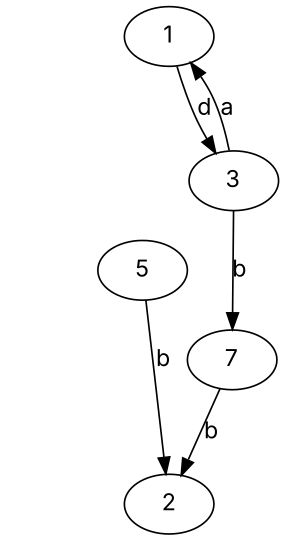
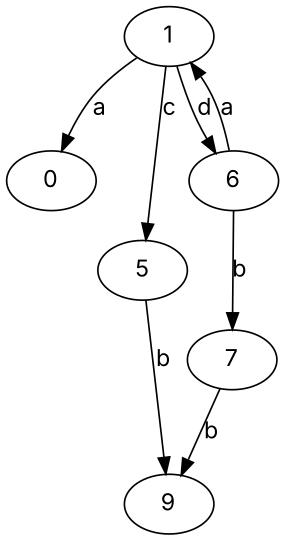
edge "1" -> "5": added, label "c"
node "0": added
node "3": label "3" -> "6"
node "2": label "2" -> "9"
